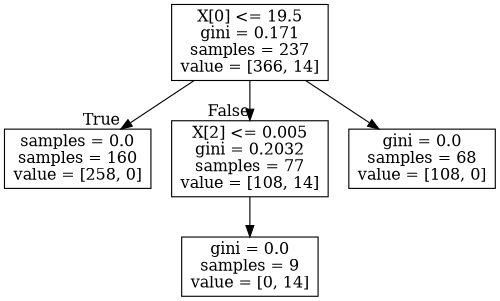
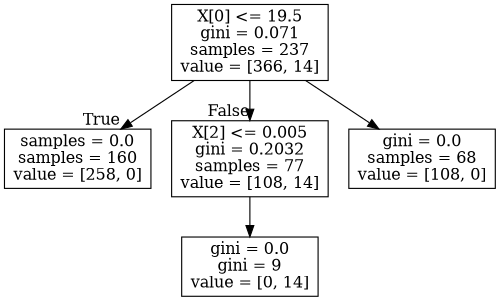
node "X[0] <= 19.5 gini = 0.171 samples = 237 value = [366, 14]": label "X[0] <= 19.5 gini = 0.171 samples = 237 value = [366, 14]" -> "X[0] <= 19.5 gini = 0.071 samples = 237 value = [366, 14]"
node "gini = 0.0 samples = 9 value = [0, 14]": label "gini = 0.0 samples = 9 value = [0, 14]" -> "gini = 0.0 gini = 9 value = [0, 14]"
